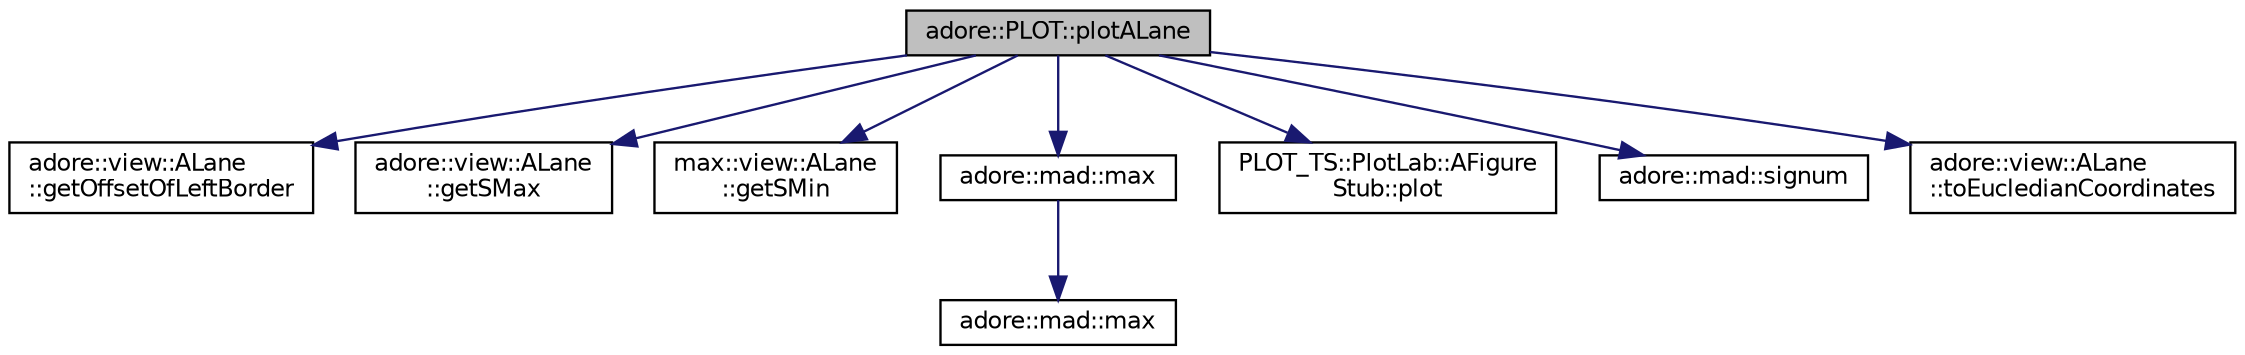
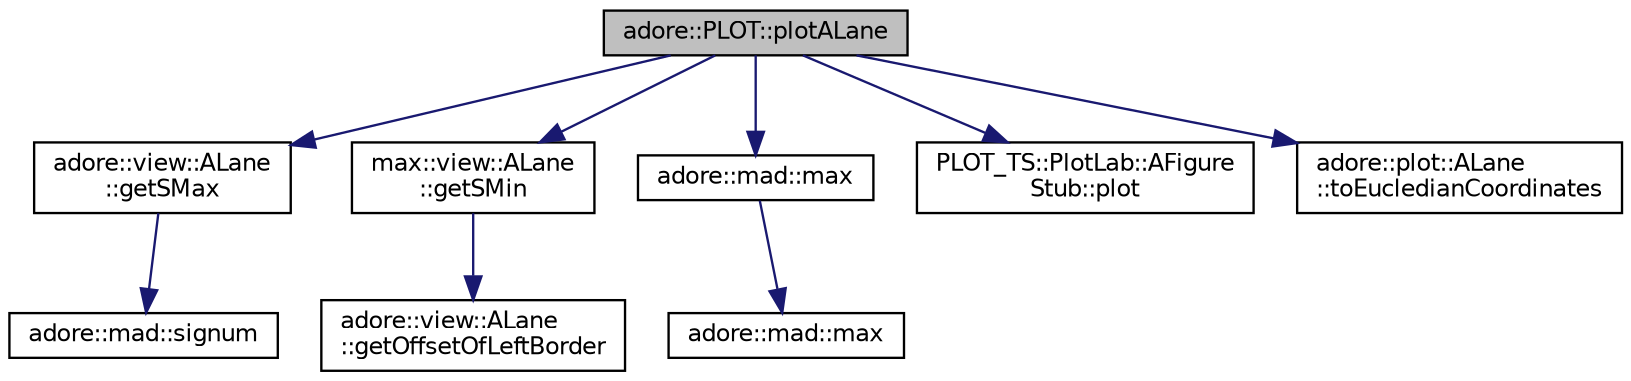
edge "adore::PLOT::plotALane" -> "adore::view::ALane ::getOffsetOfLeftBorder": now "max::view::ALane ::getSMin" -> "adore::view::ALane ::getOffsetOfLeftBorder"
edge "adore::PLOT::plotALane" -> "adore::mad::signum": now "adore::view::ALane ::getSMax" -> "adore::mad::signum"
node "adore::view::ALane ::toEucledianCoordinates": label "adore::view::ALane ::toEucledianCoordinates" -> "adore::plot::ALane ::toEucledianCoordinates"
